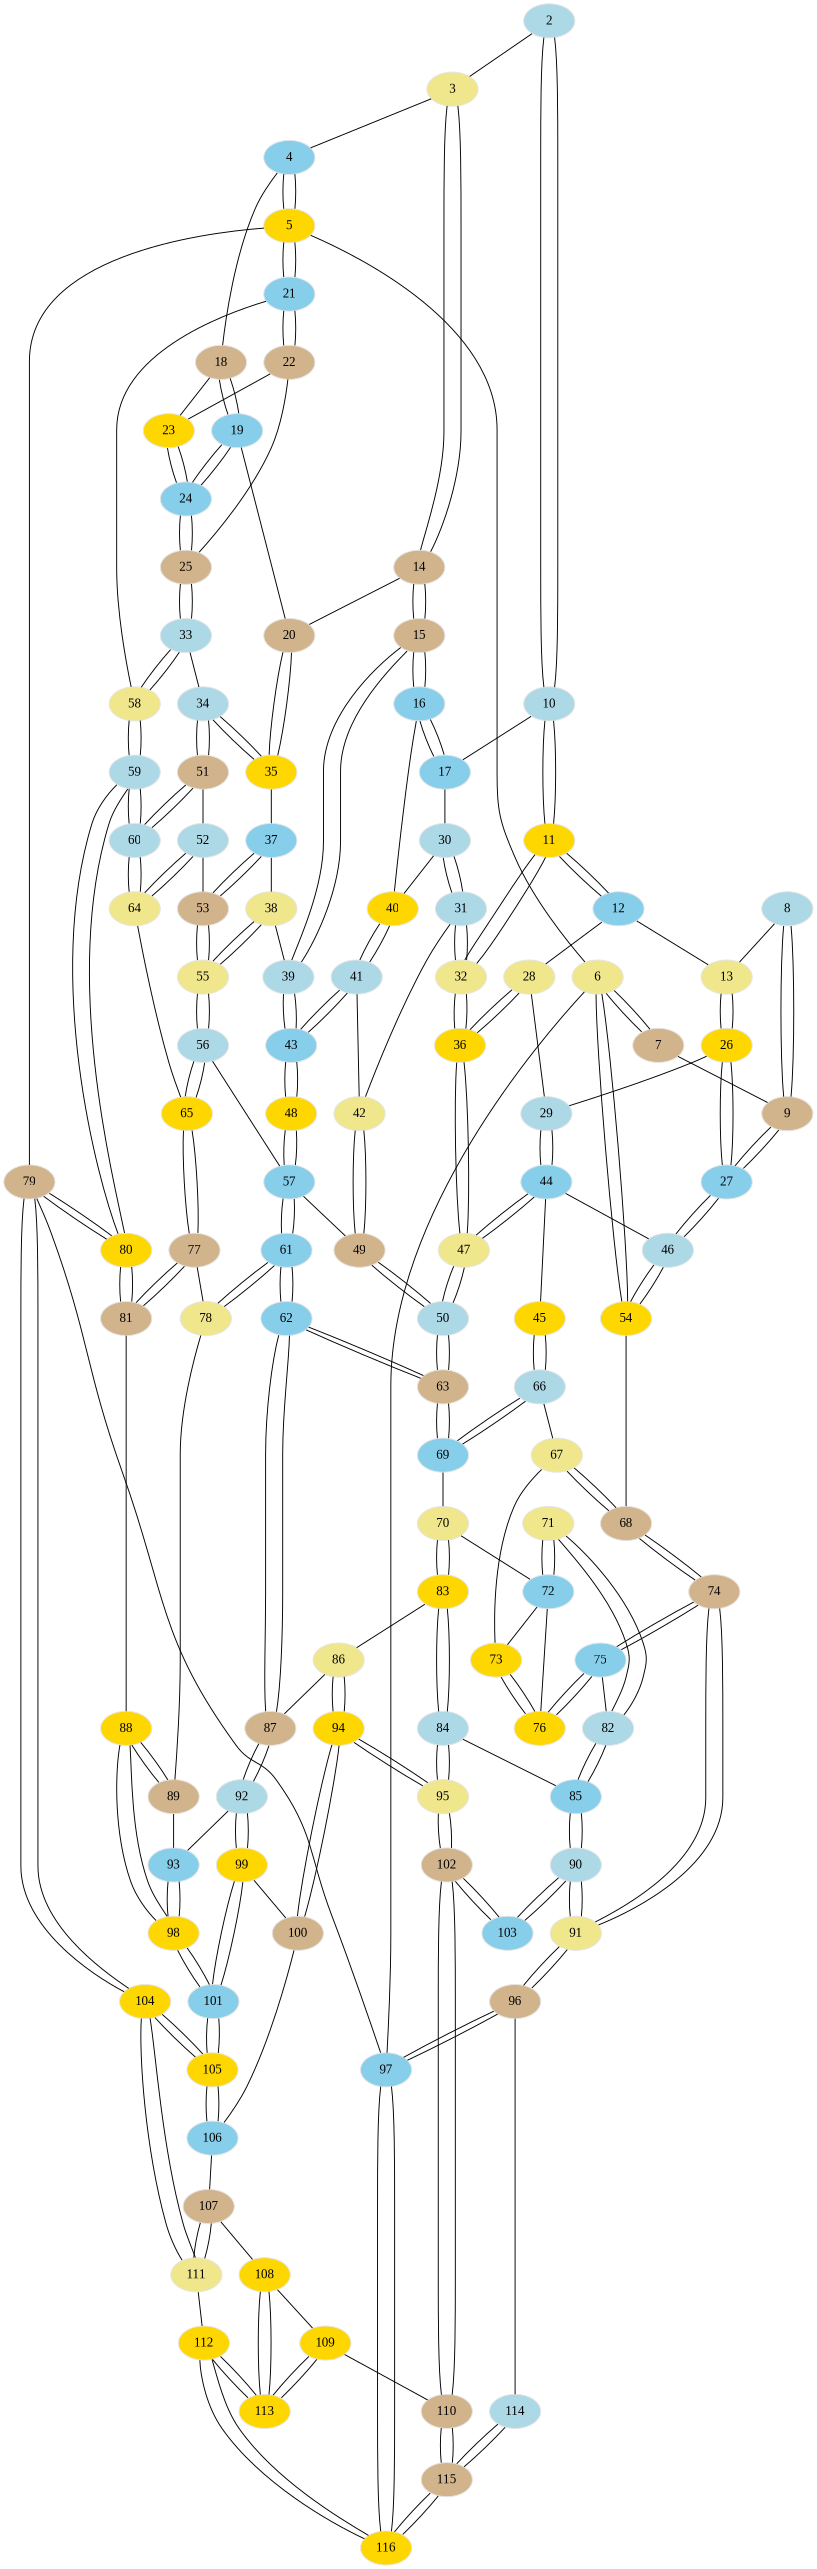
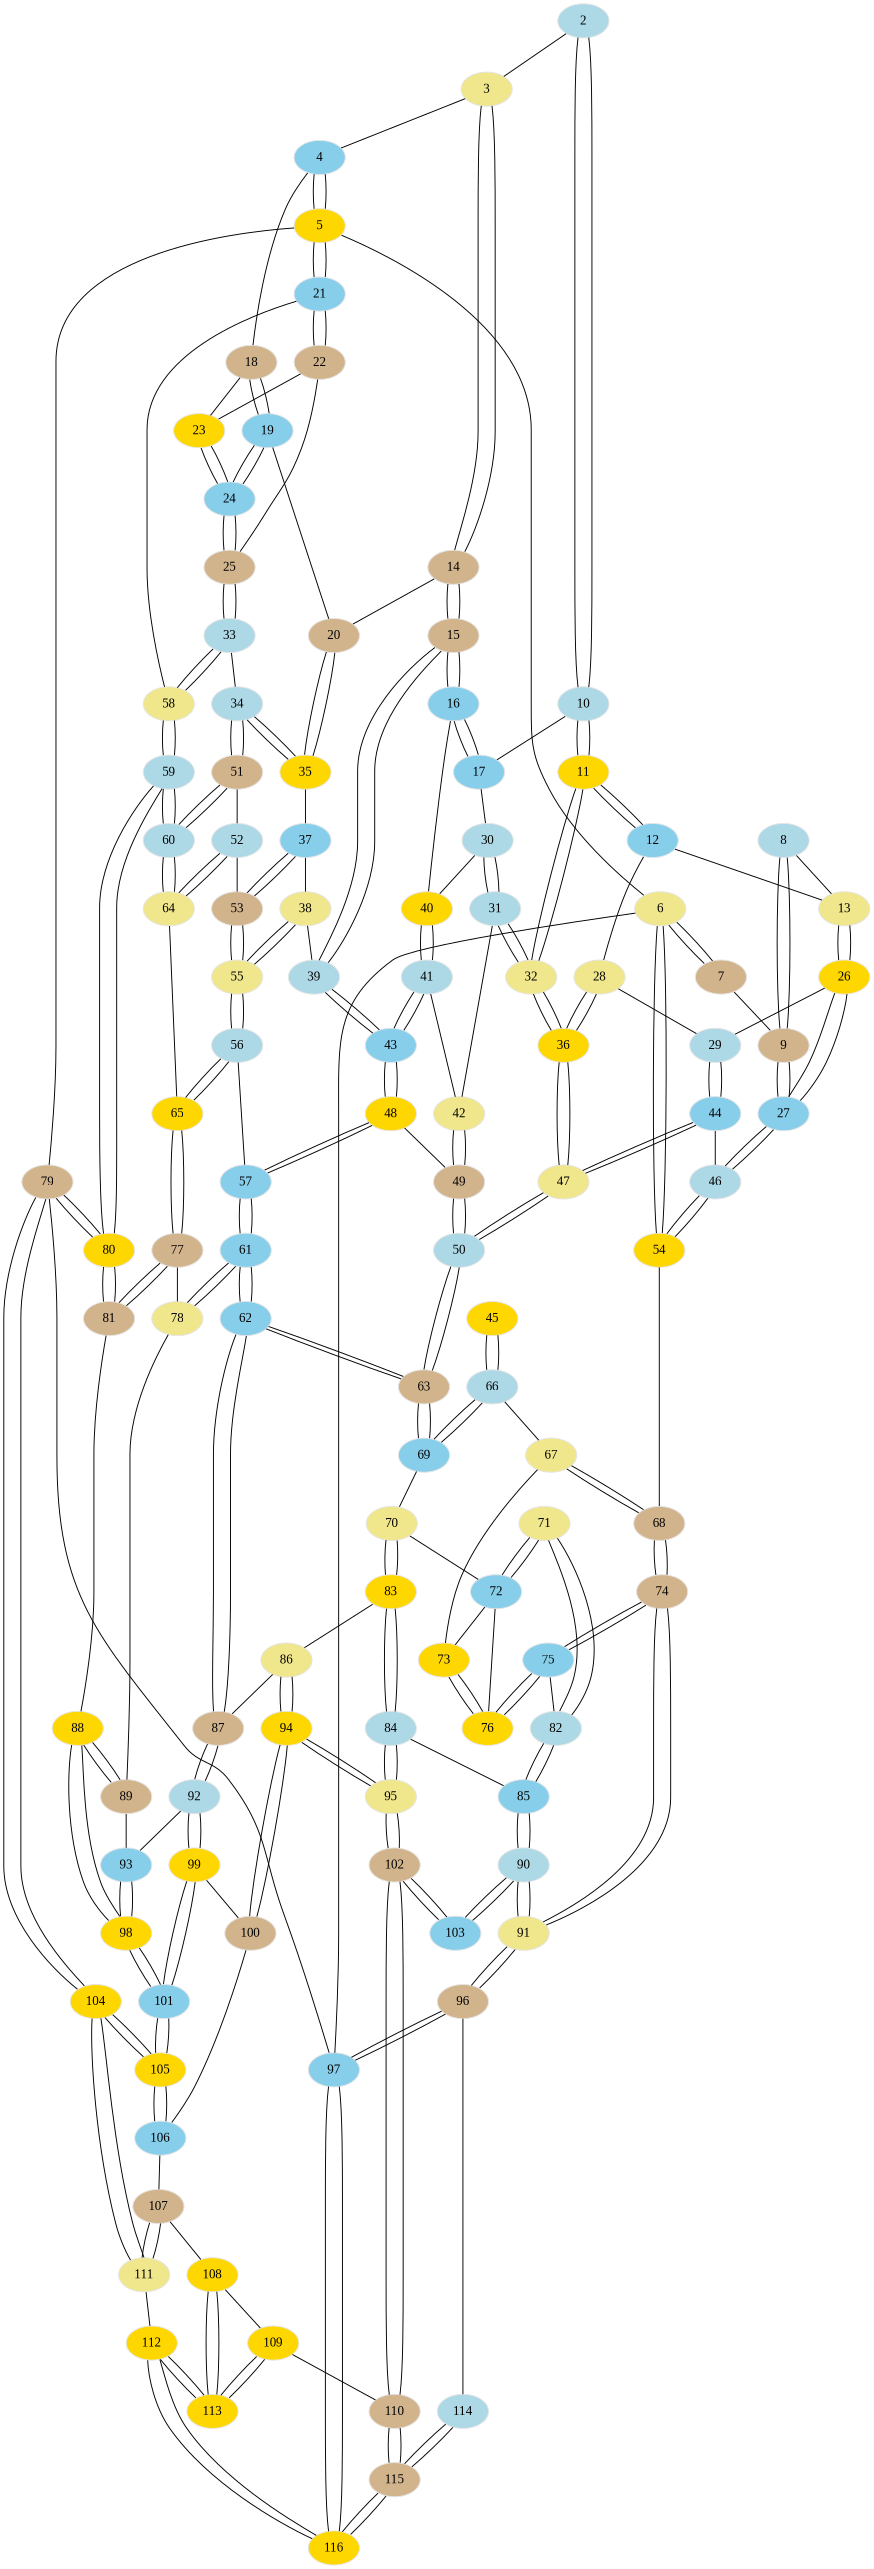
edge "57" -- "49": now "48" -- "49"
edge "44" -- "45": removed
